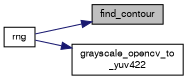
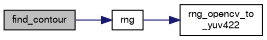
edge "rng" -> "find_contour": reversed
node "grayscale_opencv_to _yuv422": label "grayscale_opencv_to _yuv422" -> "rng_opencv_to _yuv422"
